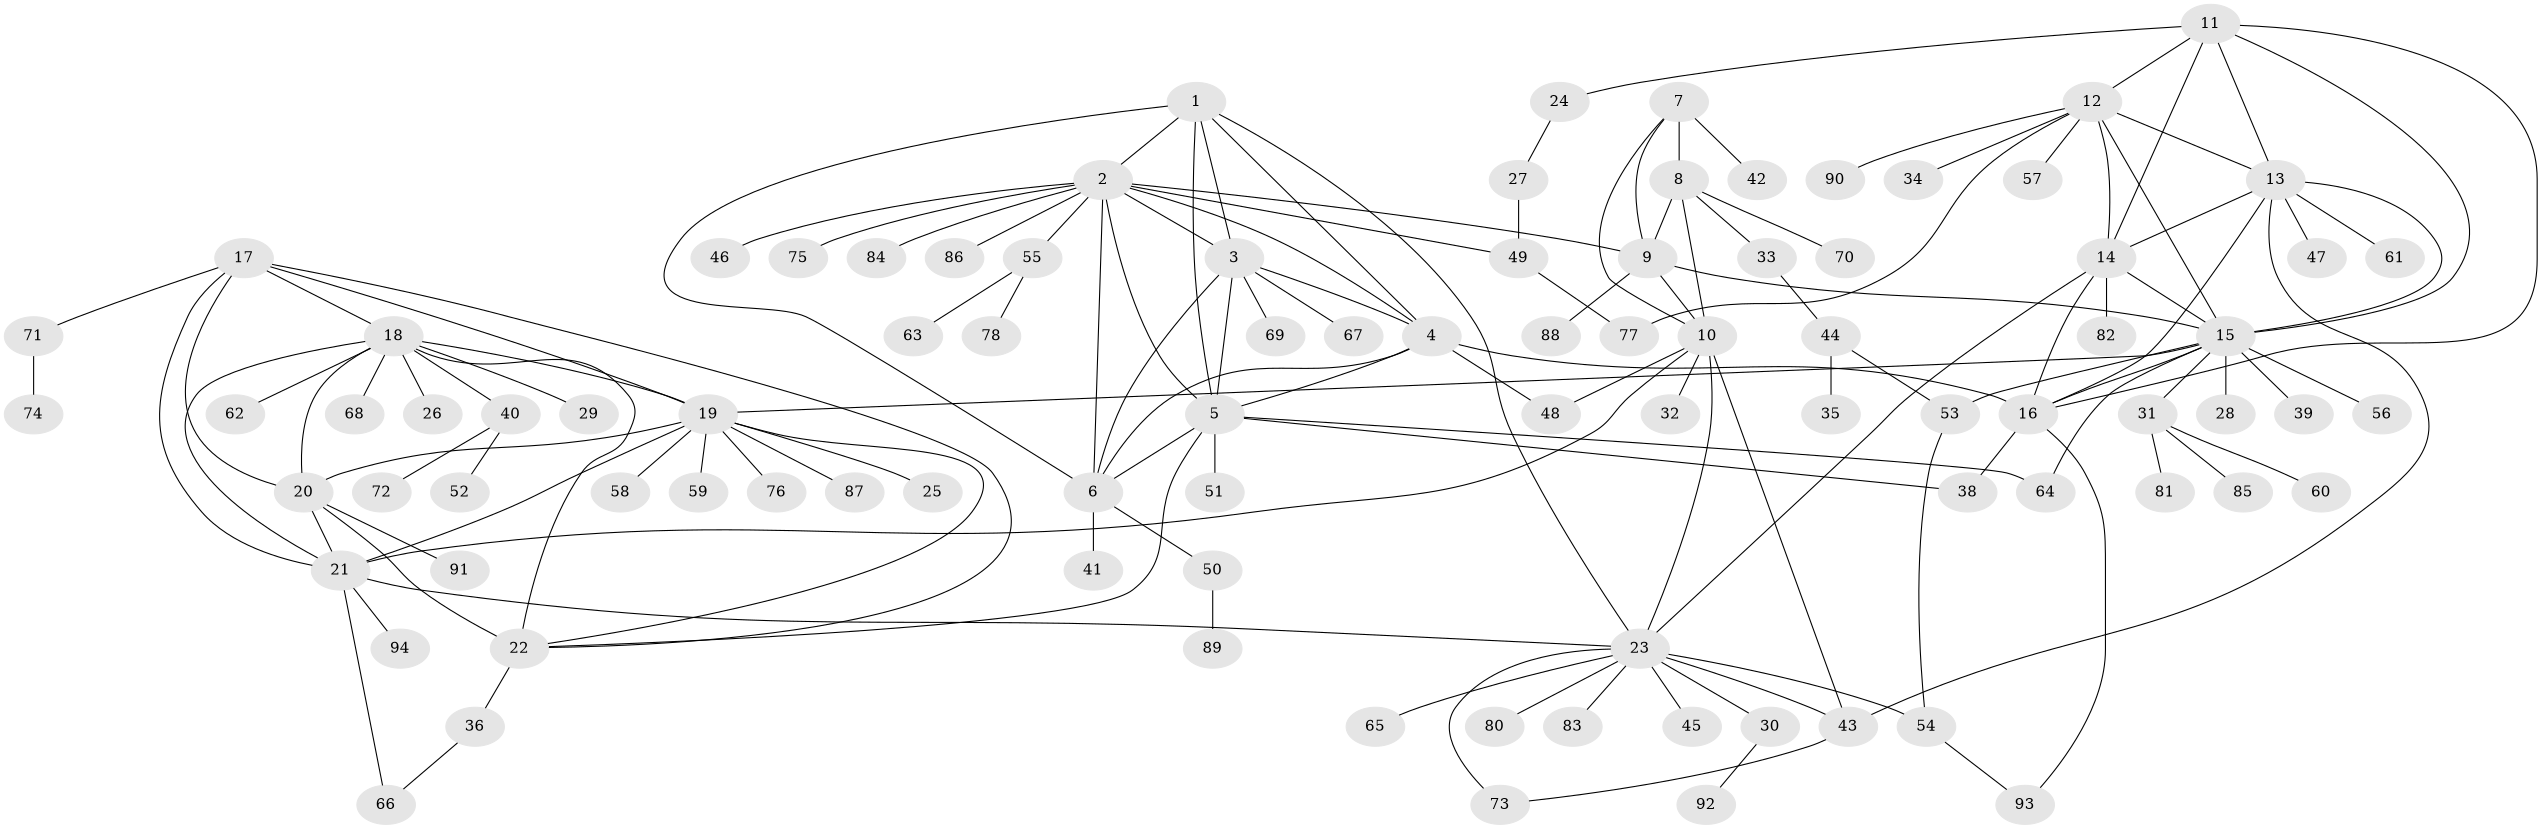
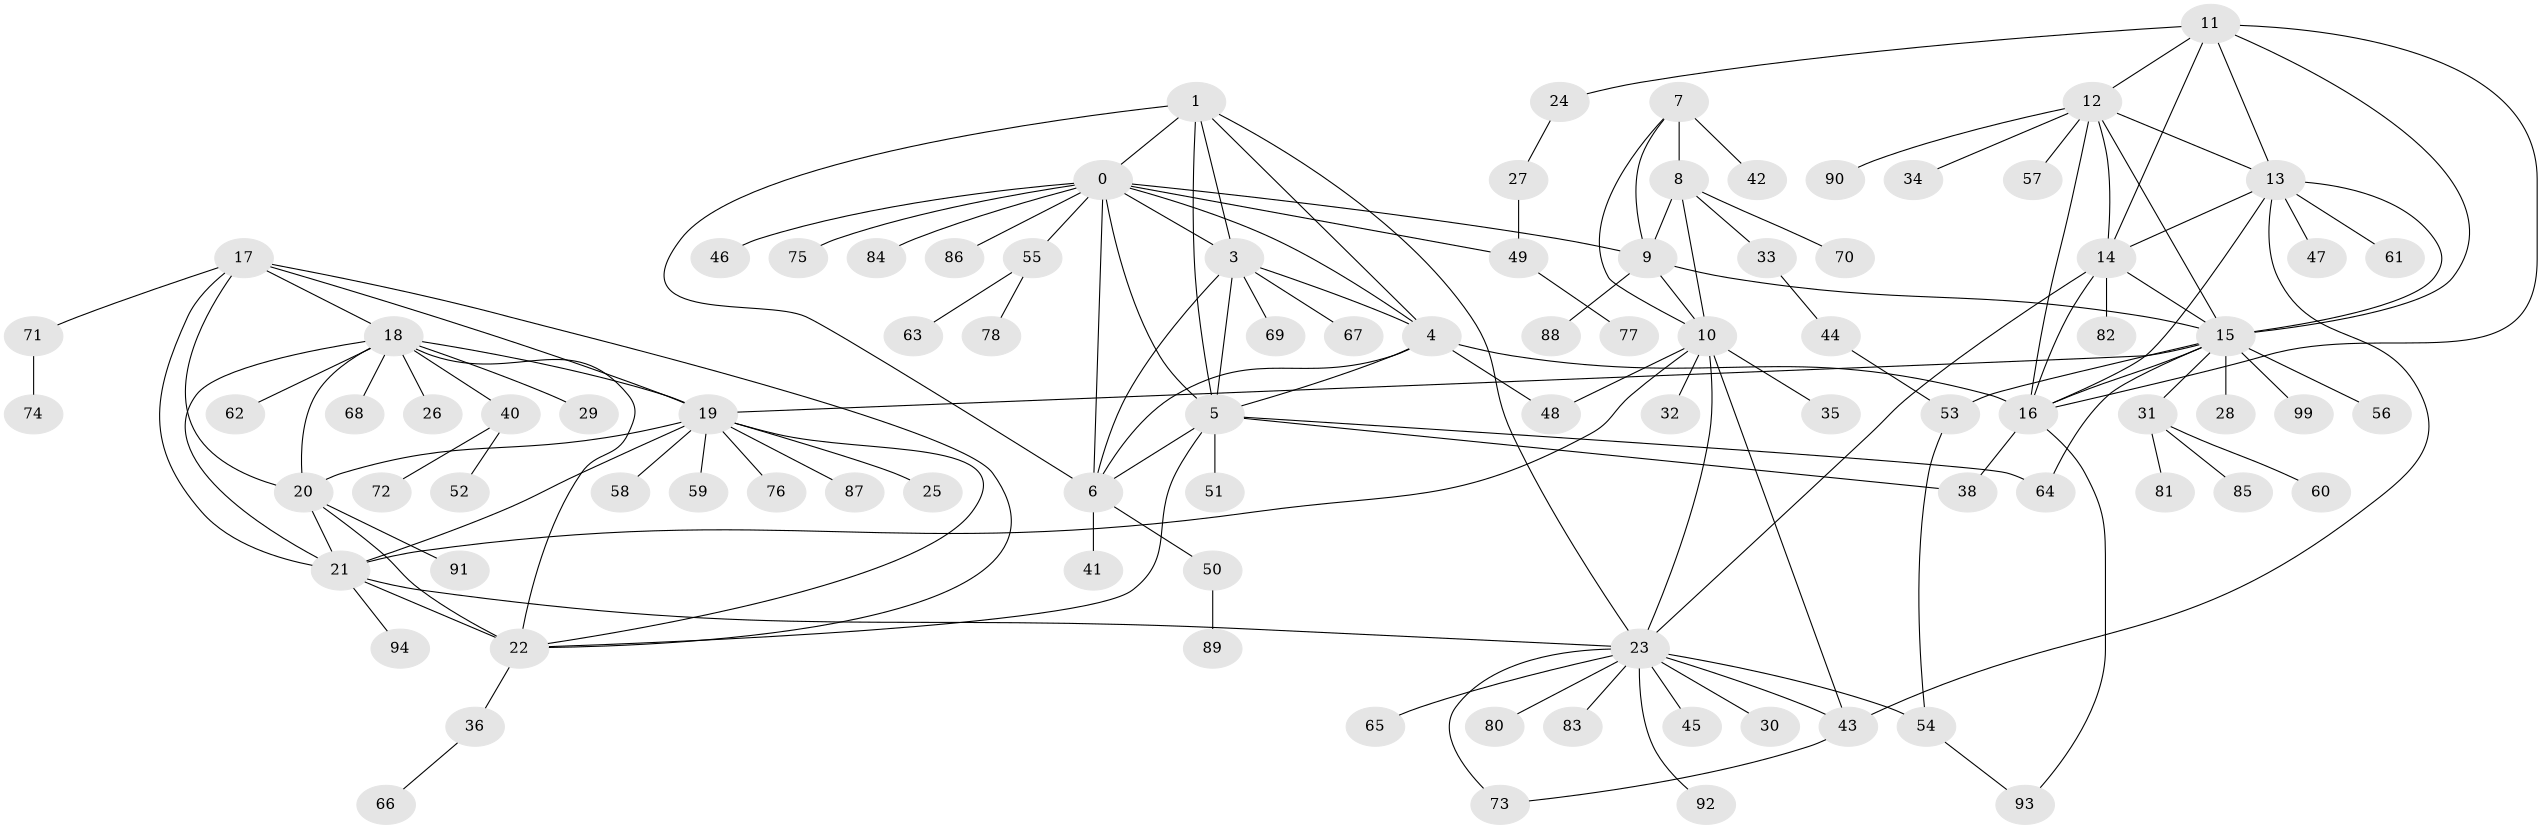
node "2": label "2" -> "0"
edge "12" -- "77": now "12" -- "16"
edge "44" -- "35": now "10" -- "35"
node "39": label "39" -> "99"
edge "21" -- "66": now "21" -- "22"
edge "30" -- "92": now "23" -- "92"
